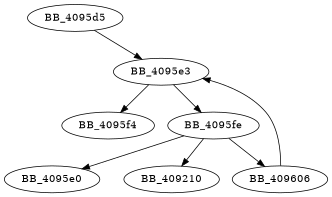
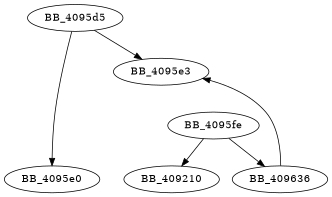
edge "BB_4095e3" -> "BB_4095fe": removed
node "BB_4095f4": removed
edge "BB_4095fe" -> "BB_4095e0": now "BB_4095d5" -> "BB_4095e0"
node "BB_409606": label "BB_409606" -> "BB_409636"
